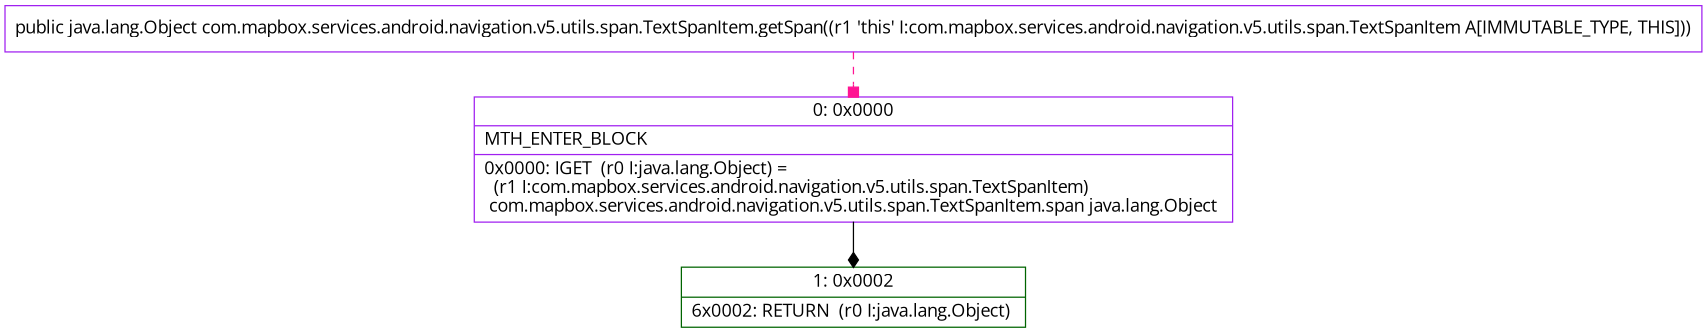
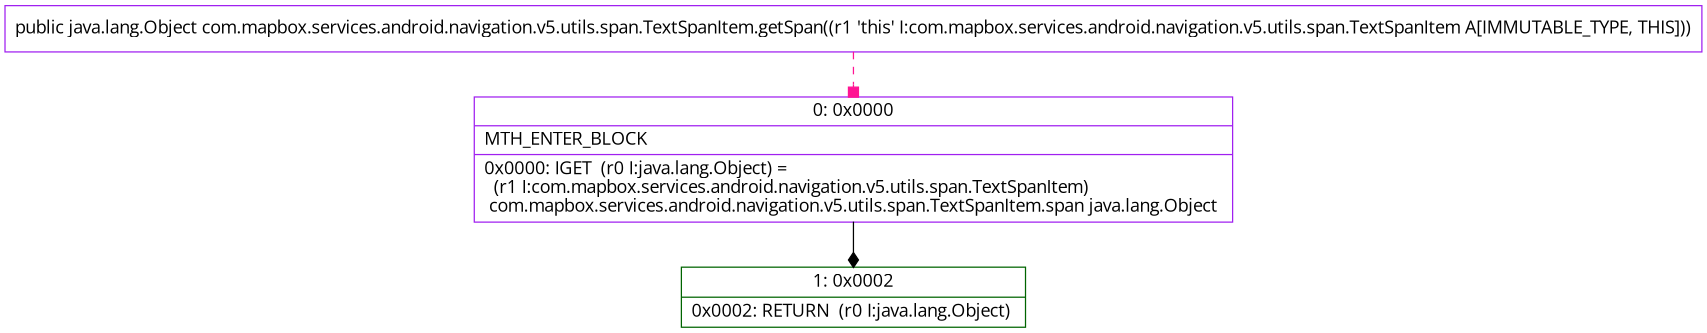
node "1: 0x0002": text "6x0002: RETURN  (r0 I:java.lang.Object)" -> "0x0002: RETURN  (r0 I:java.lang.Object)"
